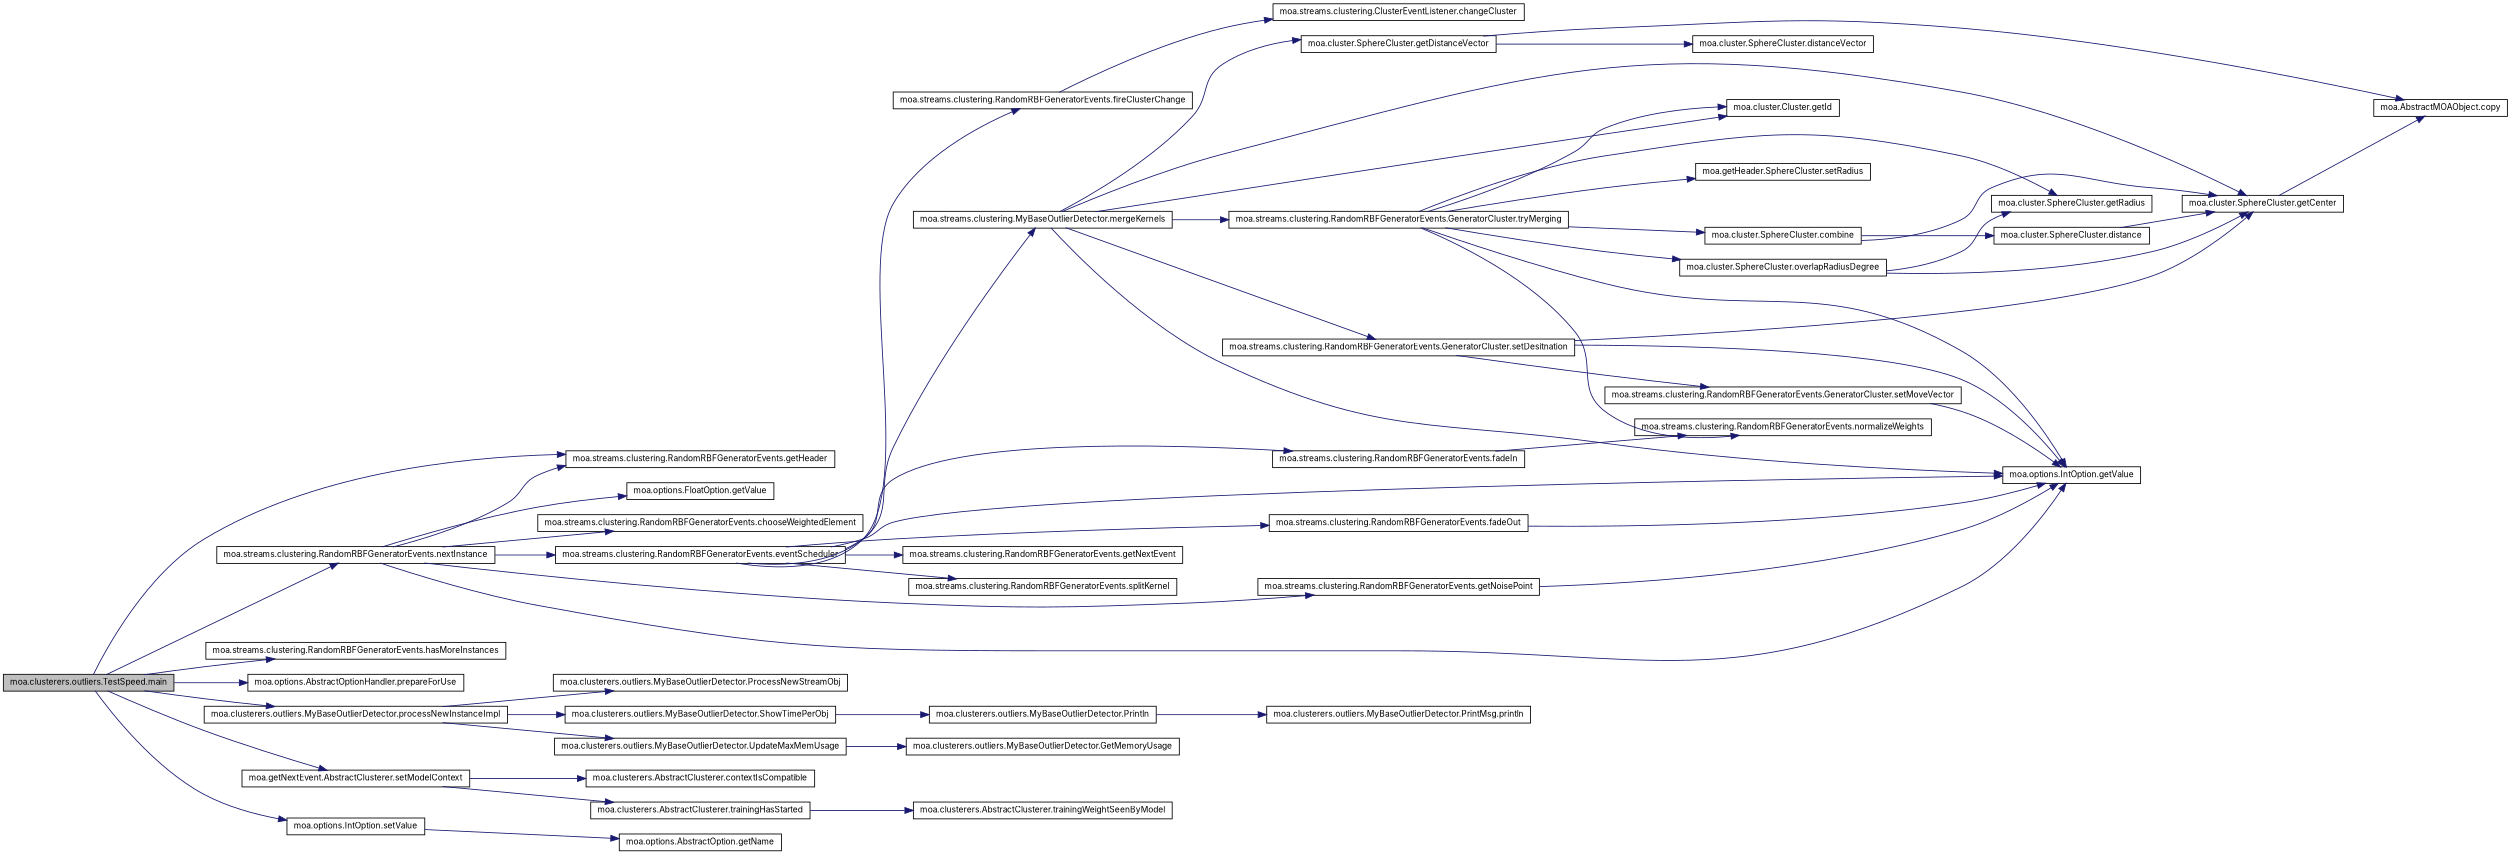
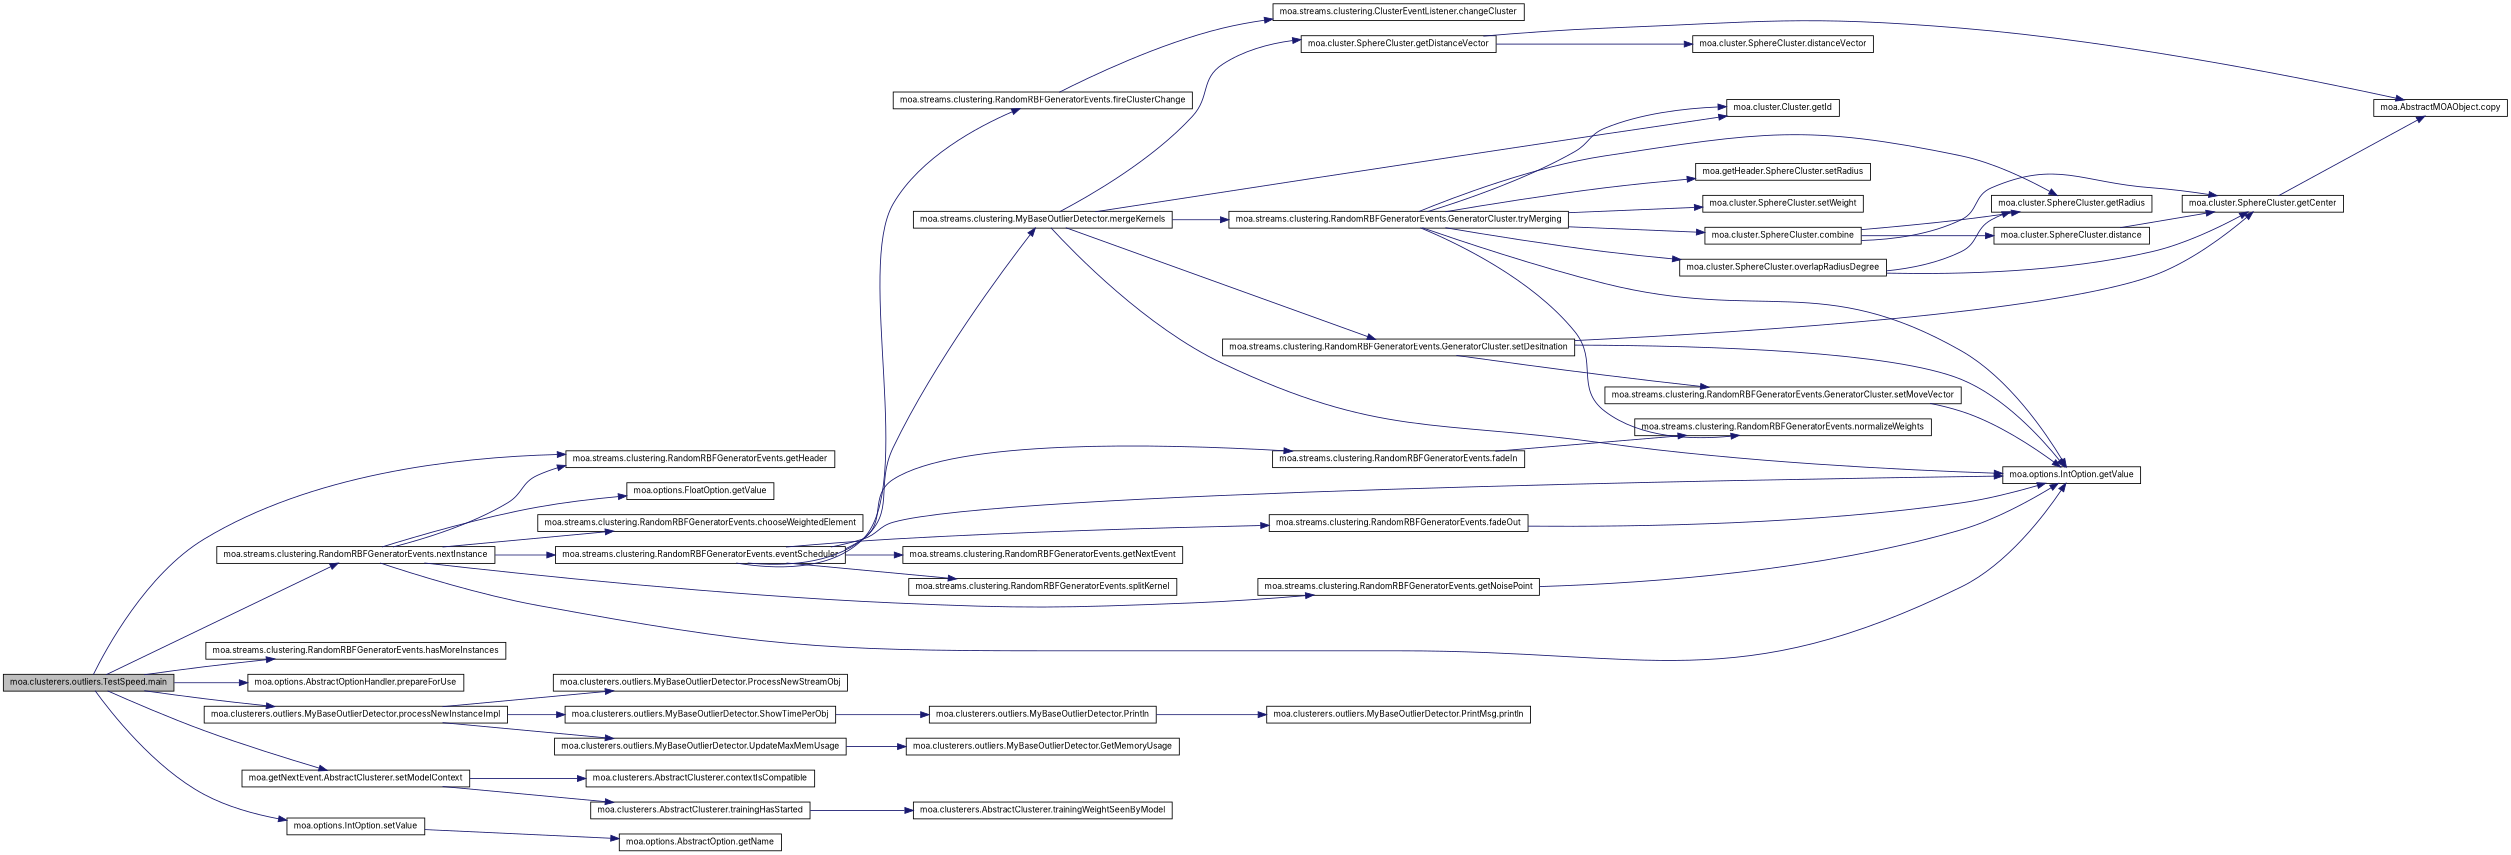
edge "moa.streams.clustering.MyBaseOutlierDetector.mergeKernels" -> "moa.cluster.SphereCluster.getCenter": removed
node "moa.cluster.SphereCluster.setWeight": added
edge "moa.cluster.SphereCluster.combine" -> "moa.cluster.SphereCluster.getRadius": added
